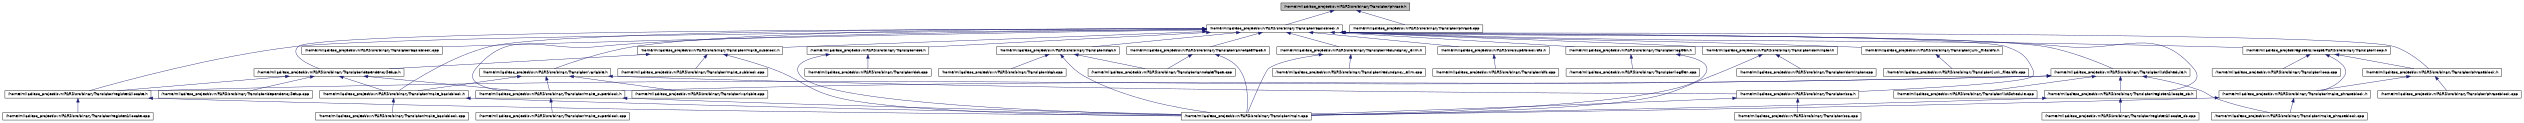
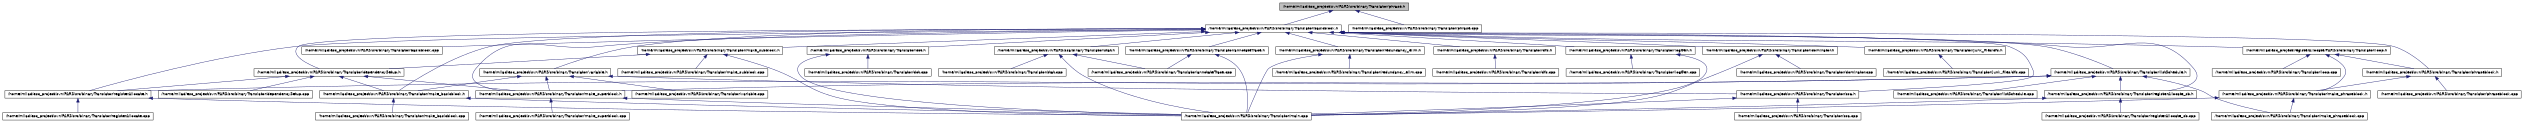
node "/home/milad/esc_project/svn/PARS/src/binaryTranslator/stat.h": label "/home/milad/esc_project/svn/PARS/src/binaryTranslator/stat.h" -> "/home/milad/esc_project/svn/PARS/ssa/binaryTranslator/stat.h"
node "/home/milad/esc_project/svn/PARS/src/superblock/dfs.h": label "/home/milad/esc_project/svn/PARS/src/superblock/dfs.h" -> "/home/milad/esc_project/svn/PARS/src/binaryTranslator/dfs.h"
